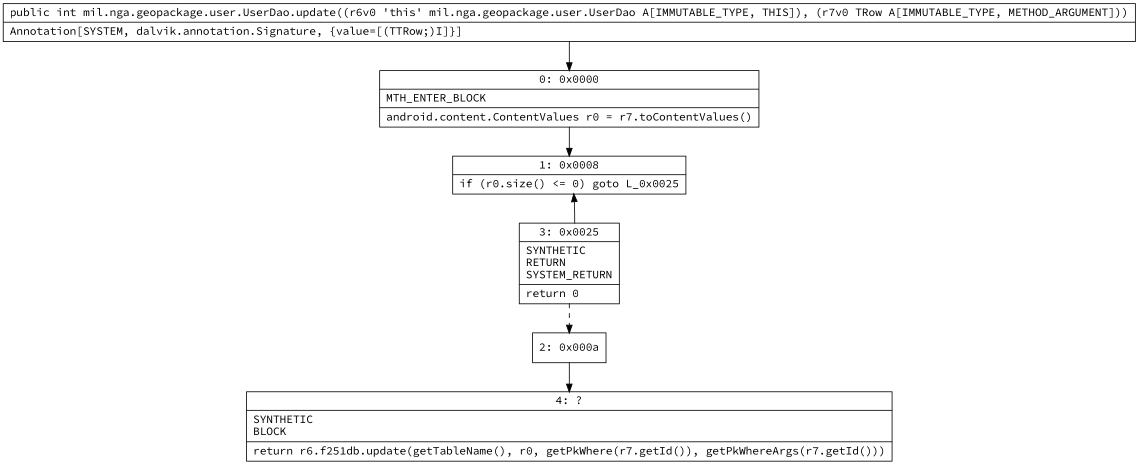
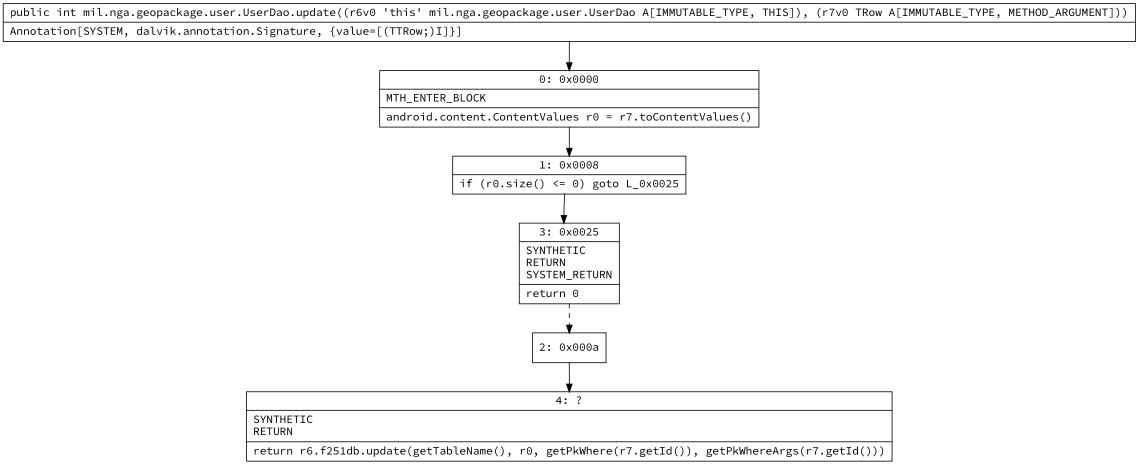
edge "3: 0x0025" -> "1: 0x0008": reversed
node "4: ?": text "BLOCK" -> "RETURN"
